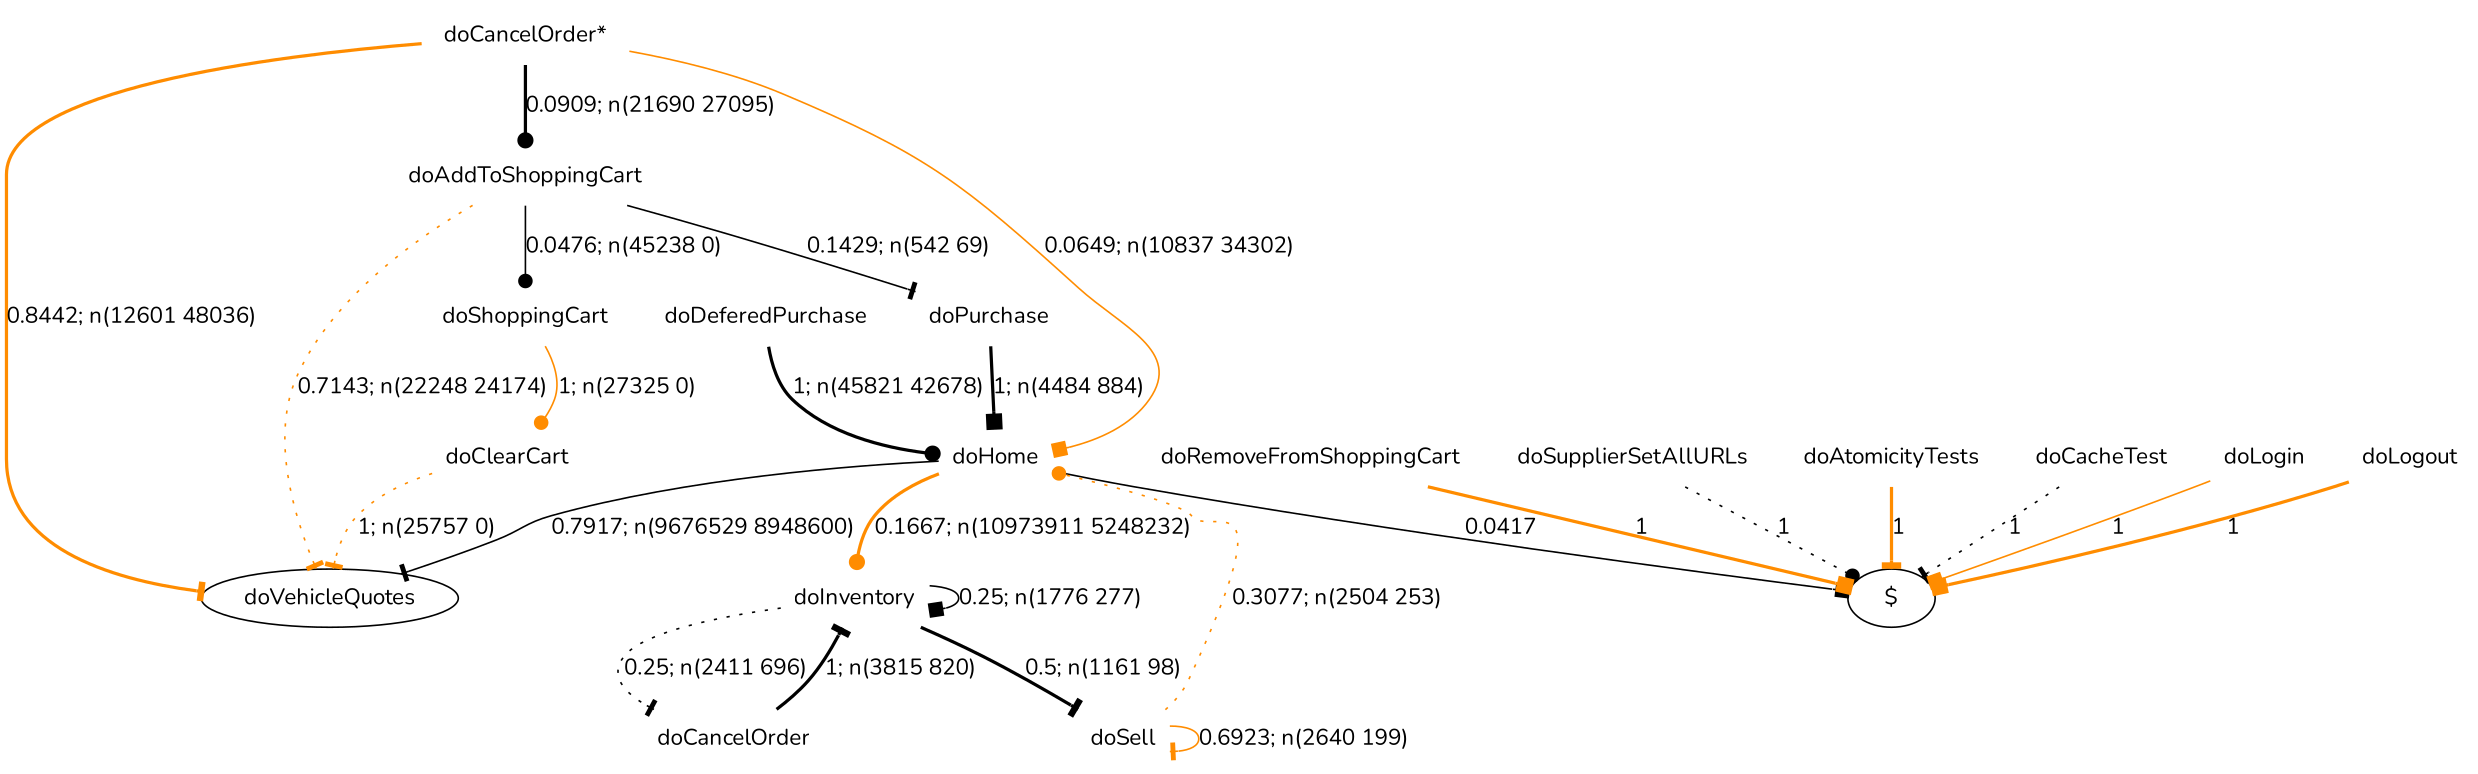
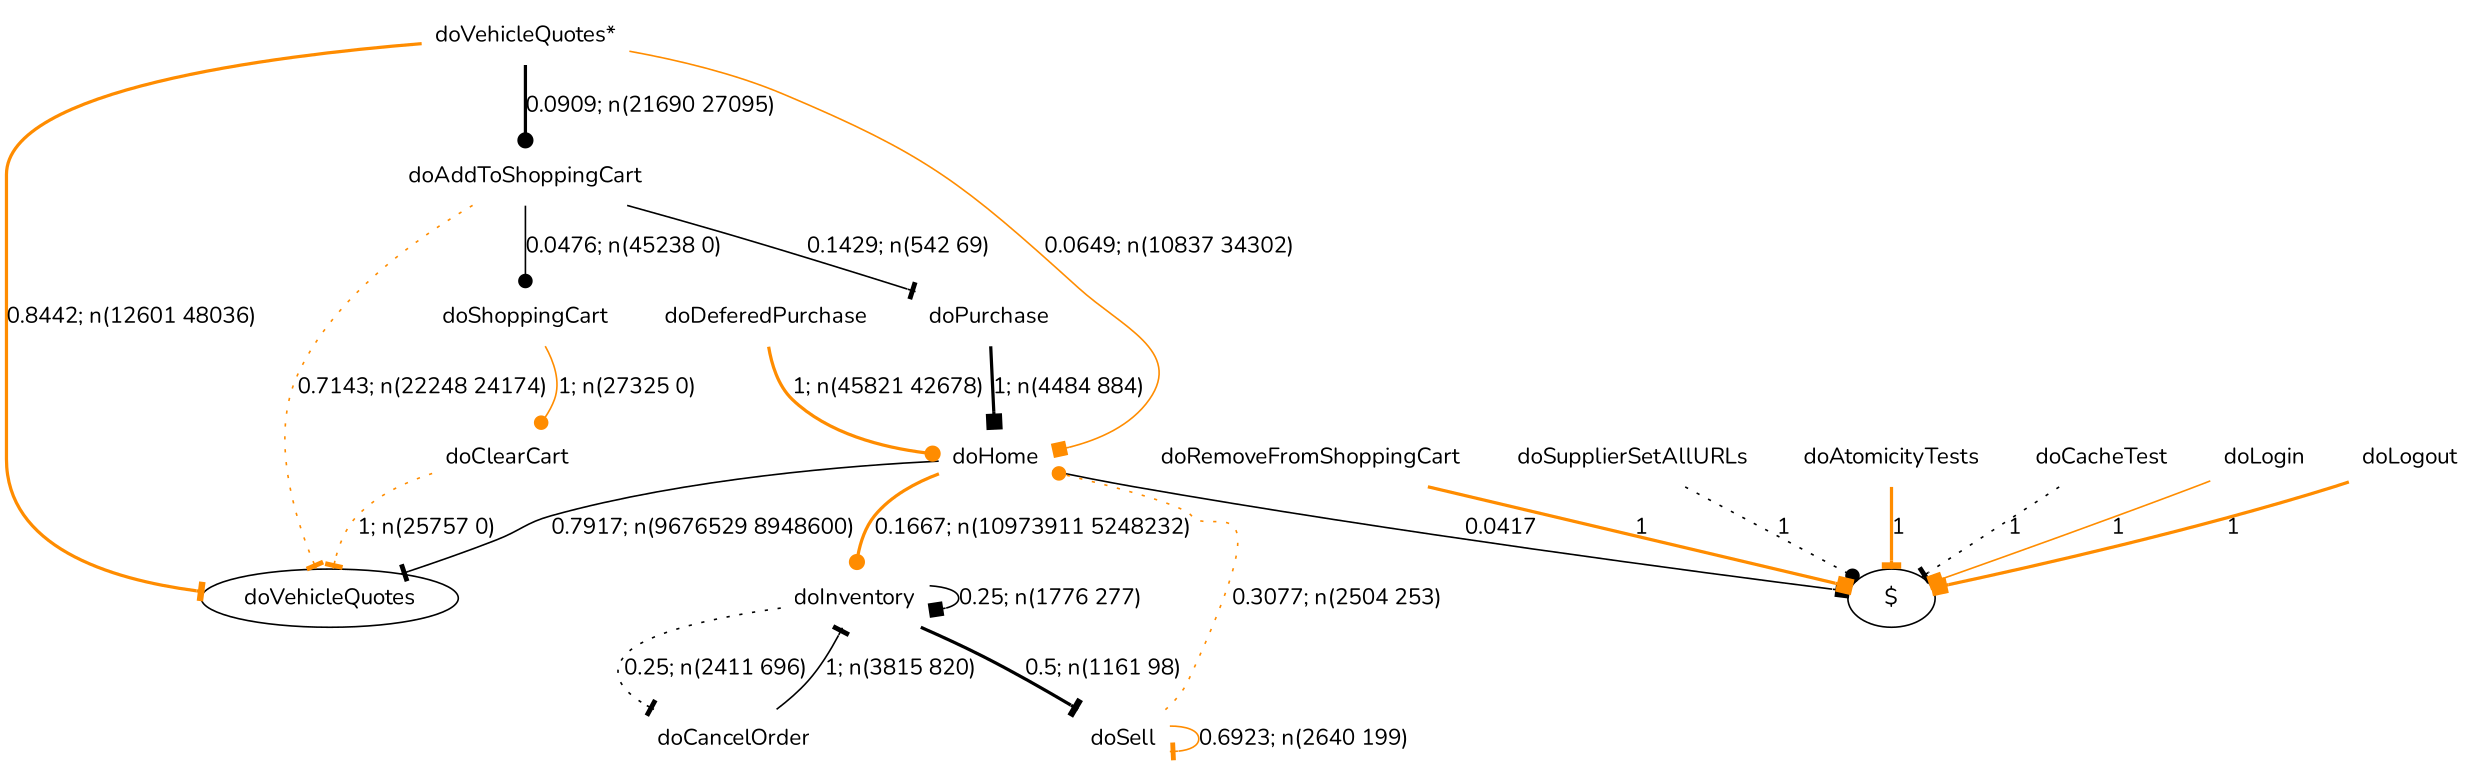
node "doCancelOrder*": label "doCancelOrder*" -> "doVehicleQuotes*"
edge "doDeferedPurchase" -> "doHome": color black -> darkorange
edge "doCancelOrder" -> "doInventory": style bold -> solid
